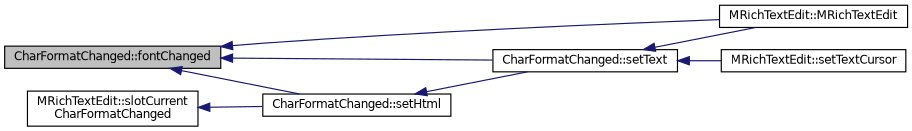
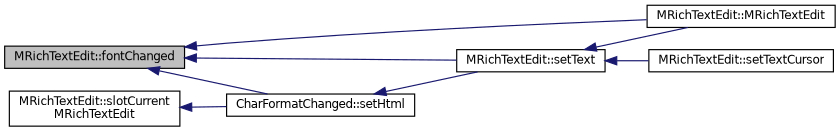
node "CharFormatChanged::fontChanged": label "CharFormatChanged::fontChanged" -> "MRichTextEdit::fontChanged"
node "CharFormatChanged::setText": label "CharFormatChanged::setText" -> "MRichTextEdit::setText"
node "MRichTextEdit::slotCurrent CharFormatChanged": label "MRichTextEdit::slotCurrent CharFormatChanged" -> "MRichTextEdit::slotCurrent MRichTextEdit"
